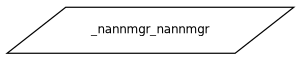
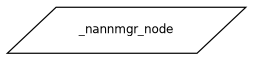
node "_nannmgr_nannmgr": label "_nannmgr_nannmgr" -> "_nannmgr_node"
